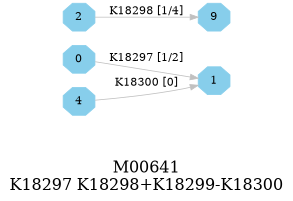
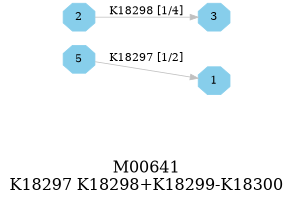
node "9": label "9" -> "3"
node "0": label "0" -> "5"
node "4": removed
